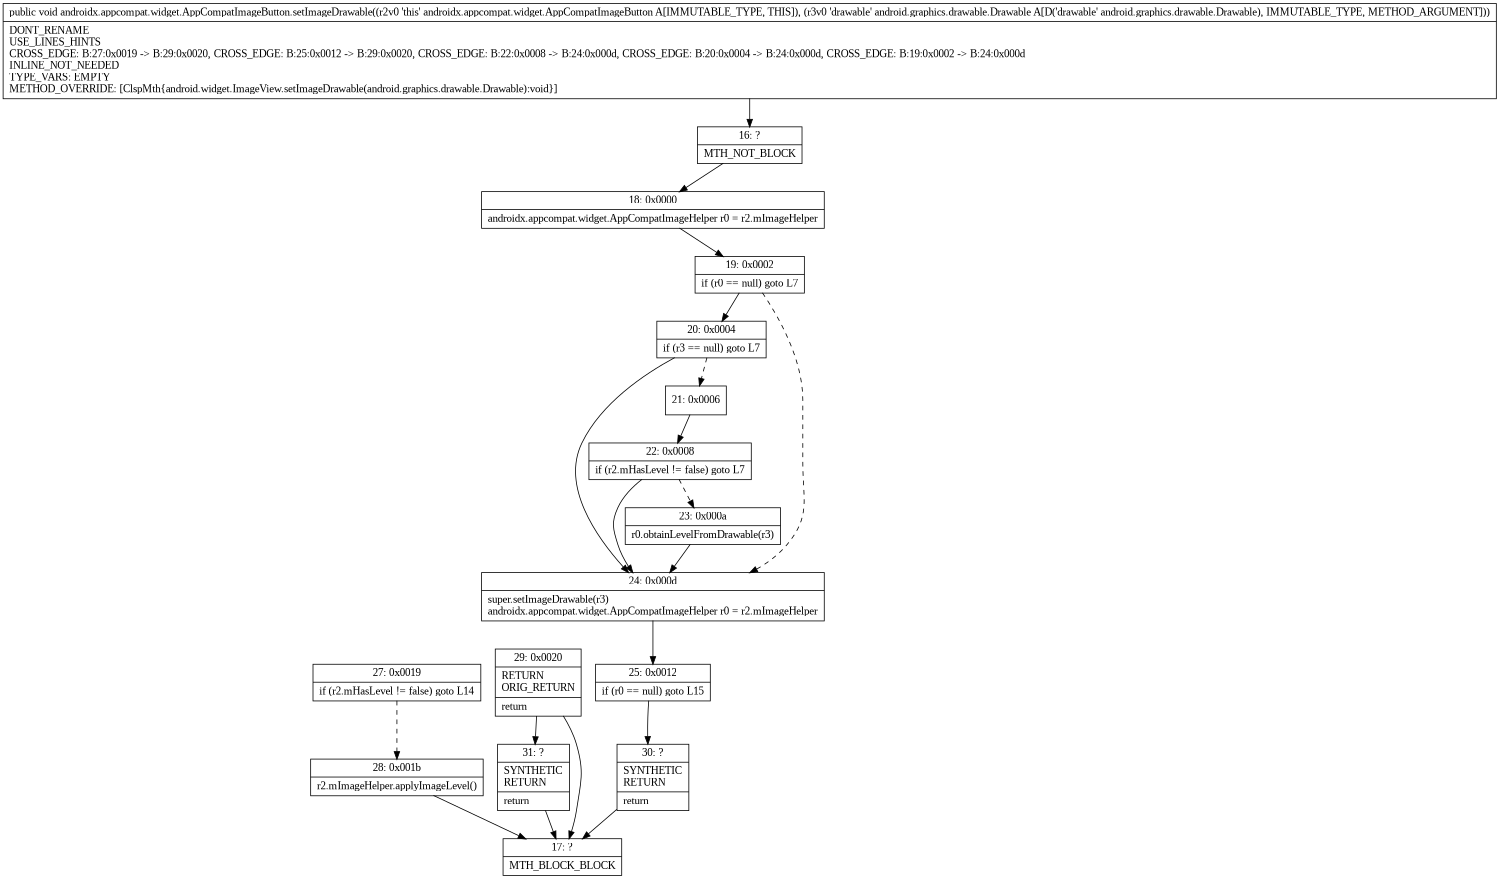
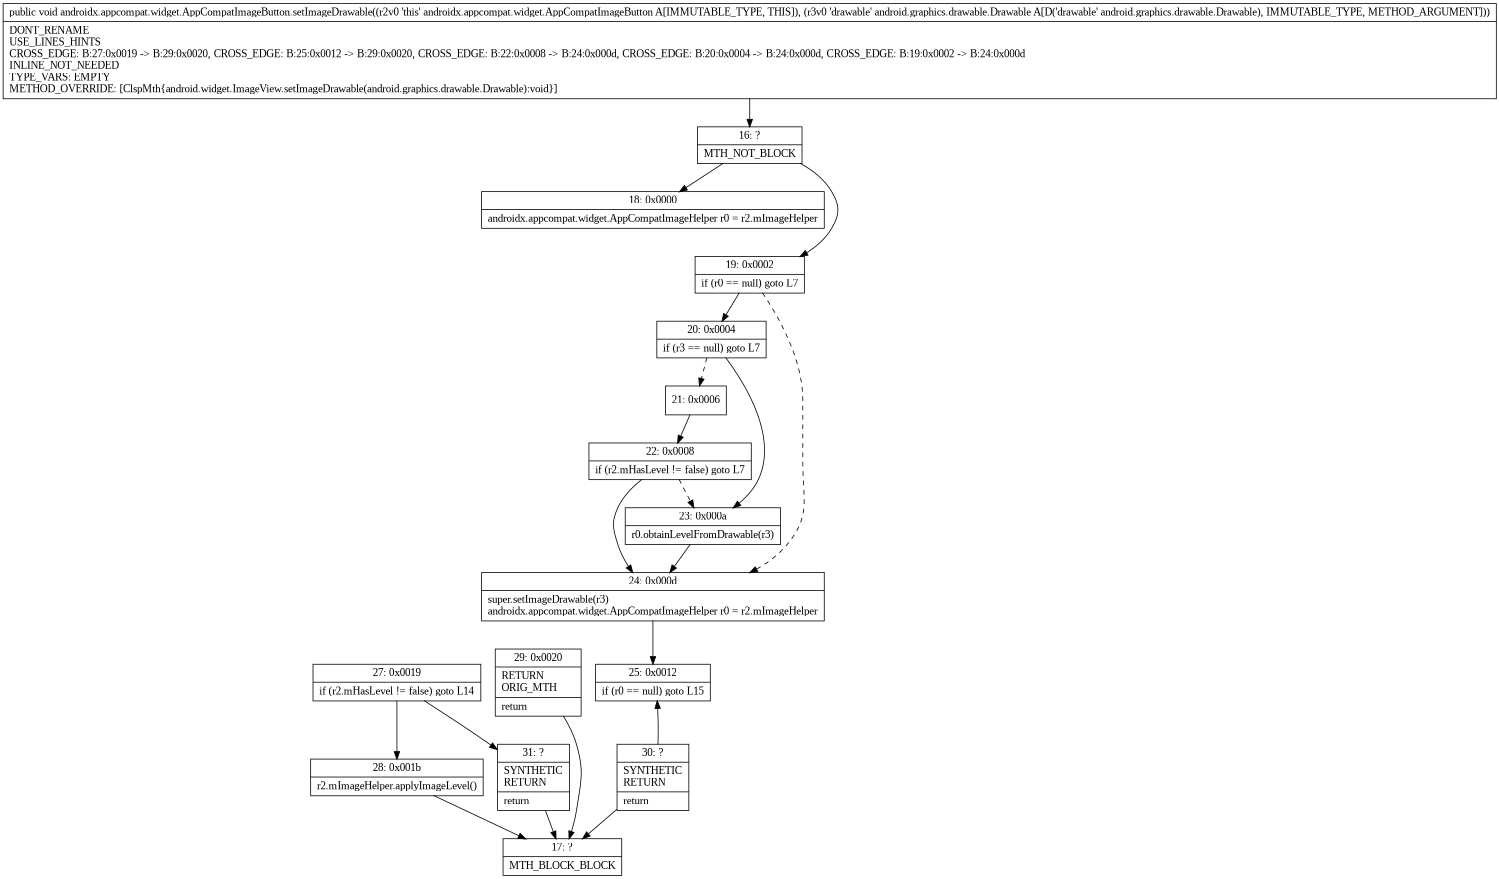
edge "18: 0x0000" -> "19: 0x0002": now "16: ?" -> "19: 0x0002"
edge "20: 0x0004" -> "24: 0x000d": now "20: 0x0004" -> "23: 0x000a"
node "29: 0x0020": text "ORIG_RETURN" -> "ORIG_MTH"
edge "25: 0x0012" -> "30: ?": reversed
edge "27: 0x0019" -> "28: 0x001b": style dashed -> solid
edge "29: 0x0020" -> "31: ?": now "27: 0x0019" -> "31: ?"
